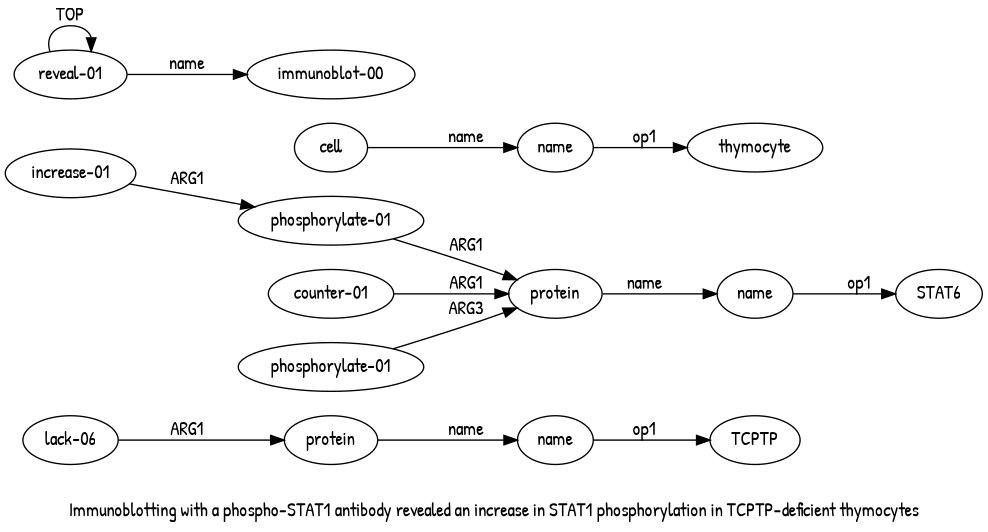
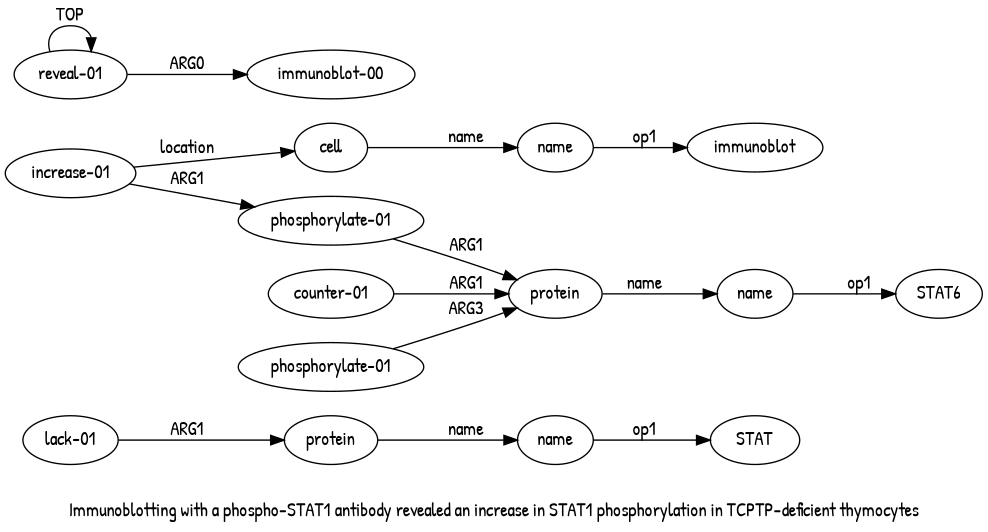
edge "reveal-01" -> "immunoblot-00": label "name" -> "ARG0"
node "thymocyte": label "thymocyte" -> "immunoblot"
edge "increase-01" -> "cell": added, label "location"
node "lack-06": label "lack-06" -> "lack-01"
node "TCPTP": label "TCPTP" -> "STAT"
